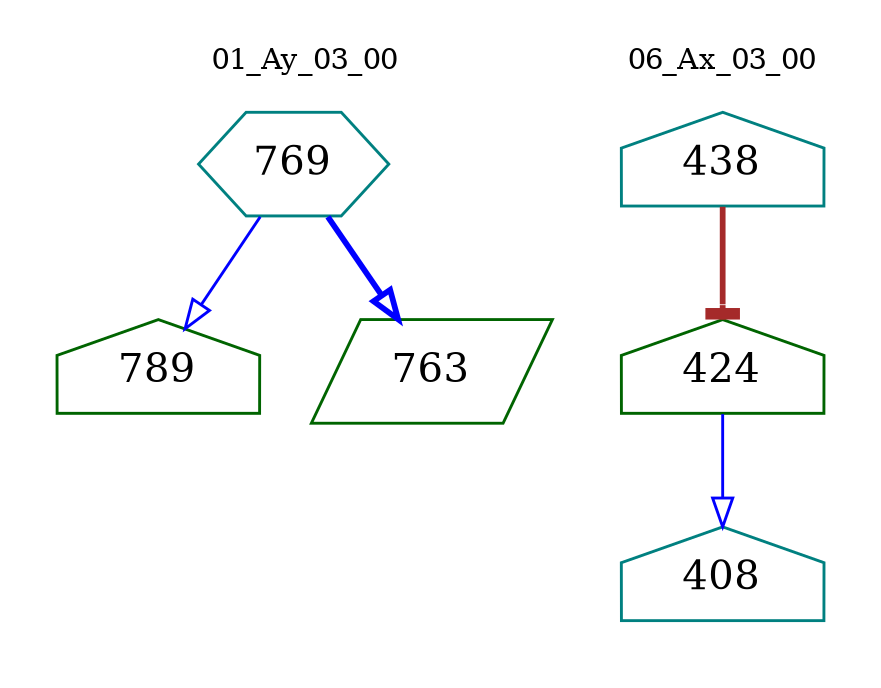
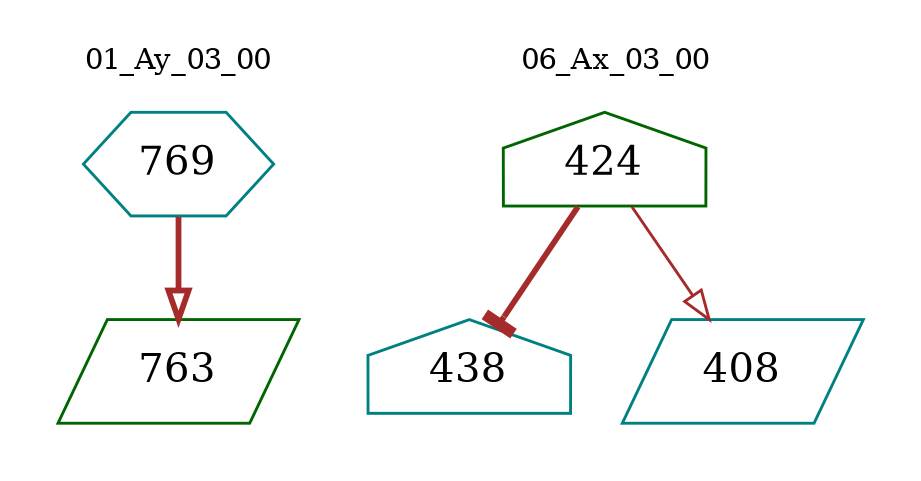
edge "769" -> "763": color blue -> brown
edge "438" -> "424": reversed
node "789": removed
edge "424" -> "408": color blue -> brown
node "408": shape house -> parallelogram
